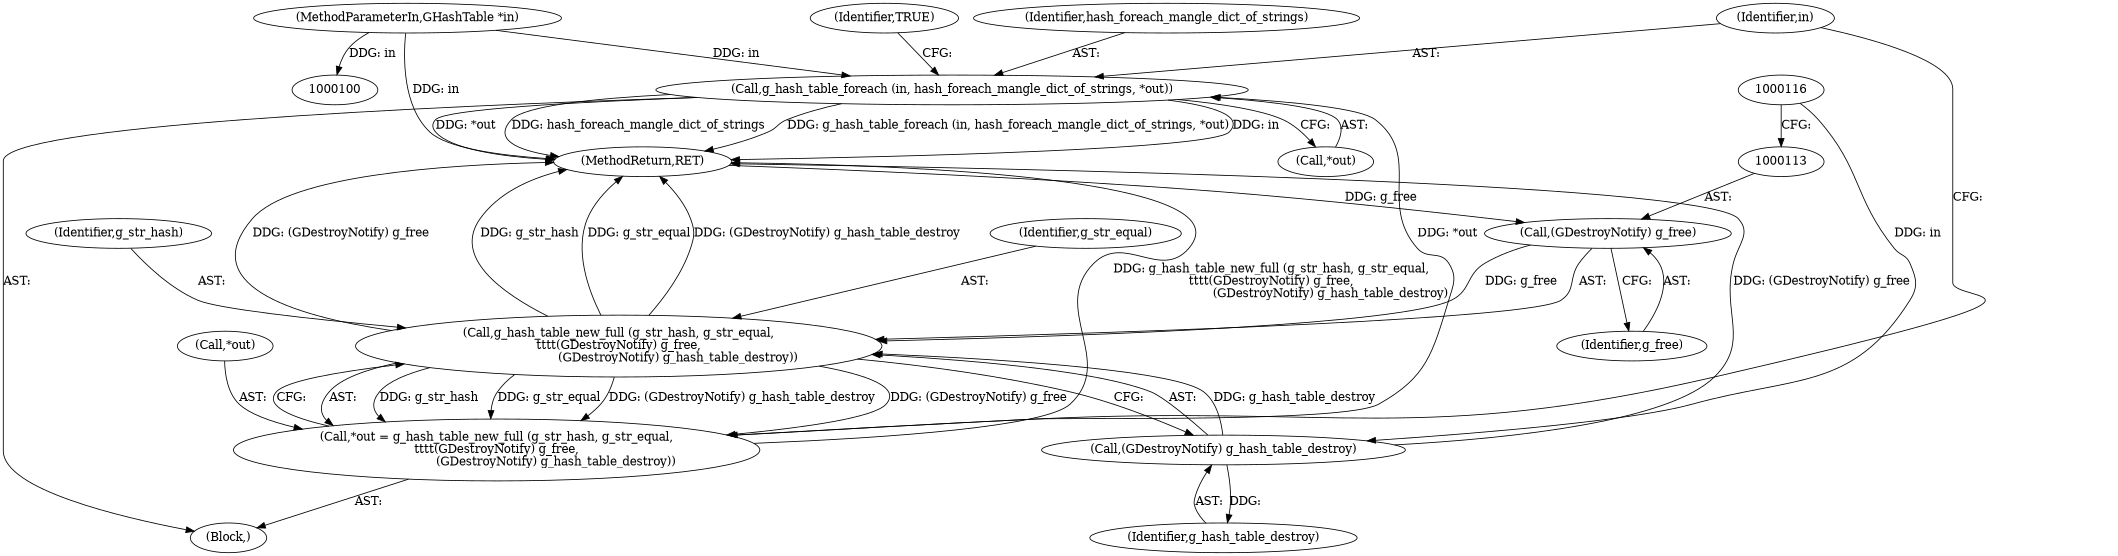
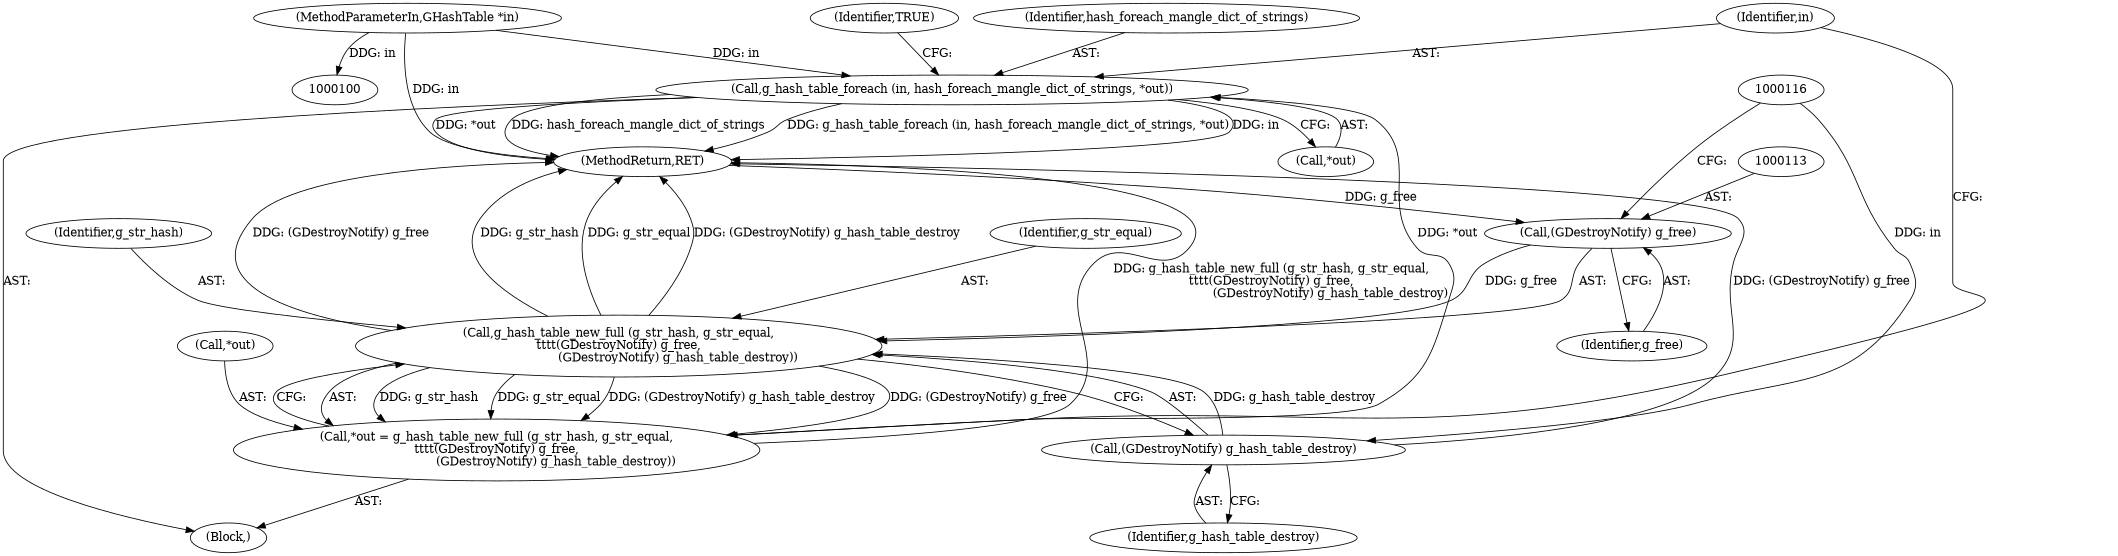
edge "1000116" -> "1000113": now "1000116" -> "(Call,(GDestroyNotify) g_free)"
edge "(Call,(GDestroyNotify) g_hash_table_destroy)" -> "(Identifier,g_hash_table_destroy)": label "DDG: " -> "CFG: "
